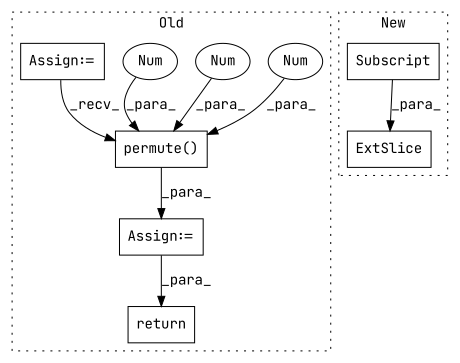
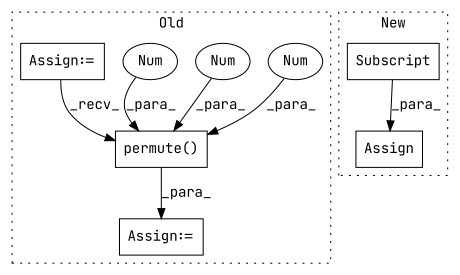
node "ExtSlice": label "ExtSlice" -> "Assign"
node "return": removed
